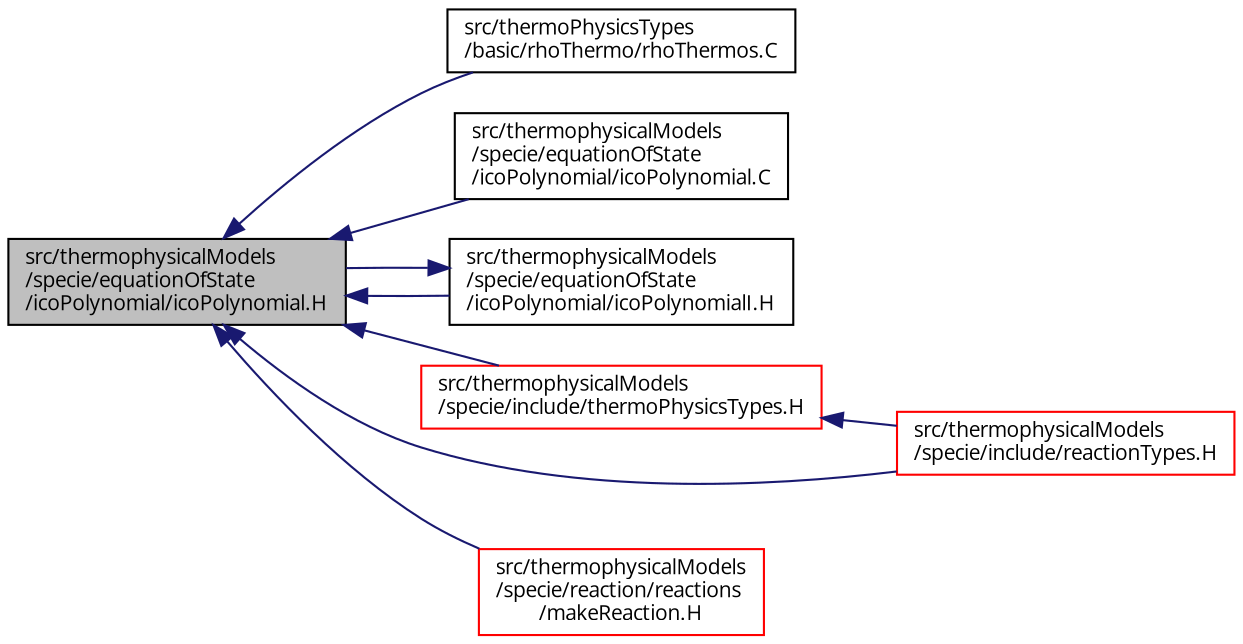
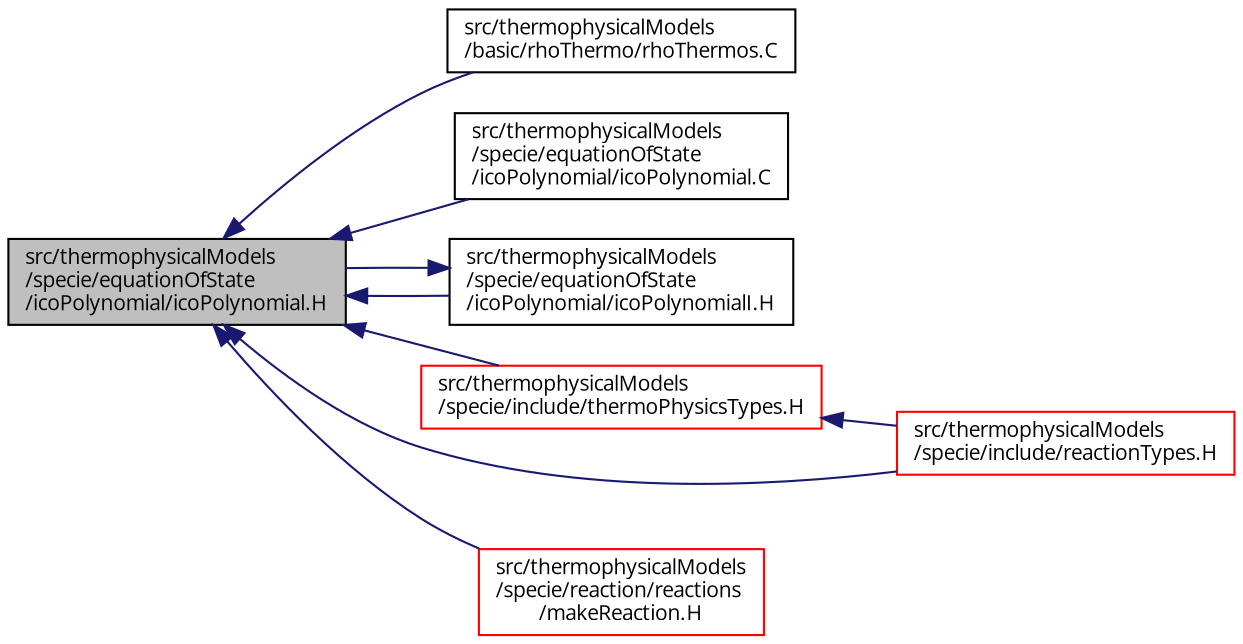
node "src/thermoPhysicsTypes /basic/rhoThermo/rhoThermos.C": label "src/thermoPhysicsTypes /basic/rhoThermo/rhoThermos.C" -> "src/thermophysicalModels /basic/rhoThermo/rhoThermos.C"
